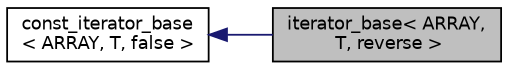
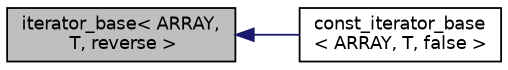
edge "iterator_base< ARRAY, T, reverse >" -> "const_iterator_base < ARRAY, T, false >": reversed
